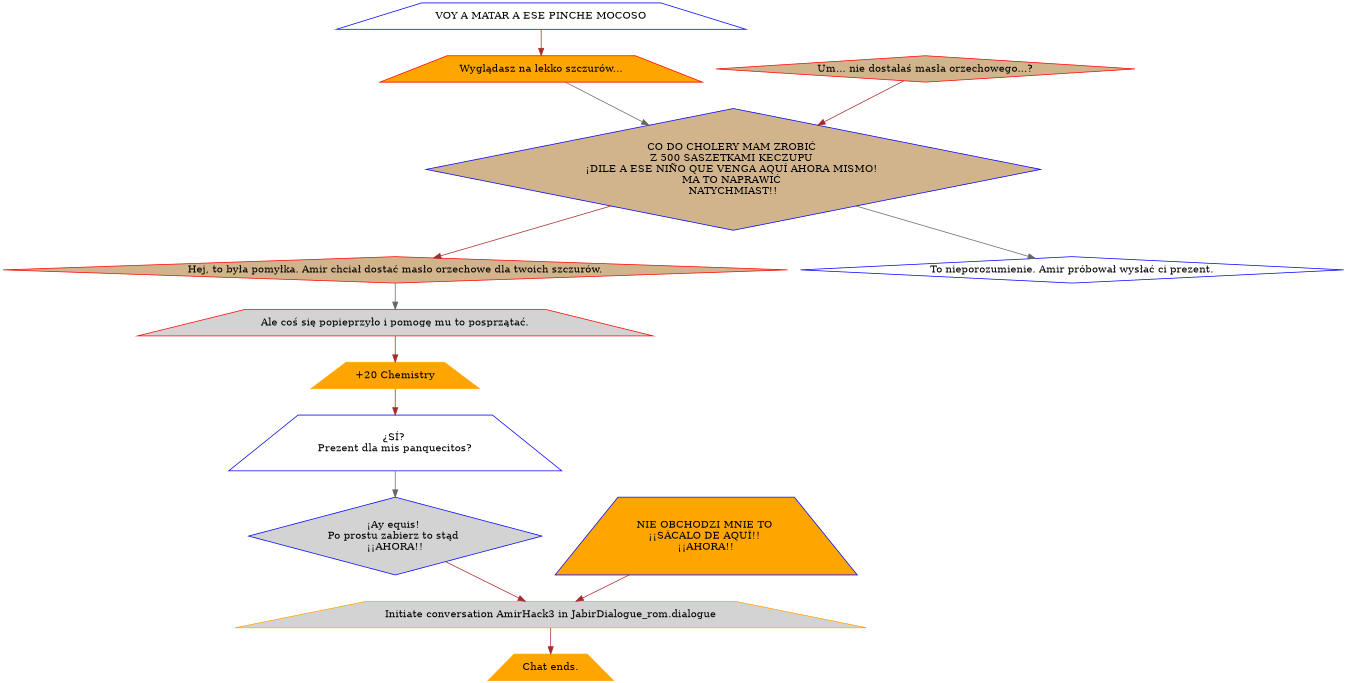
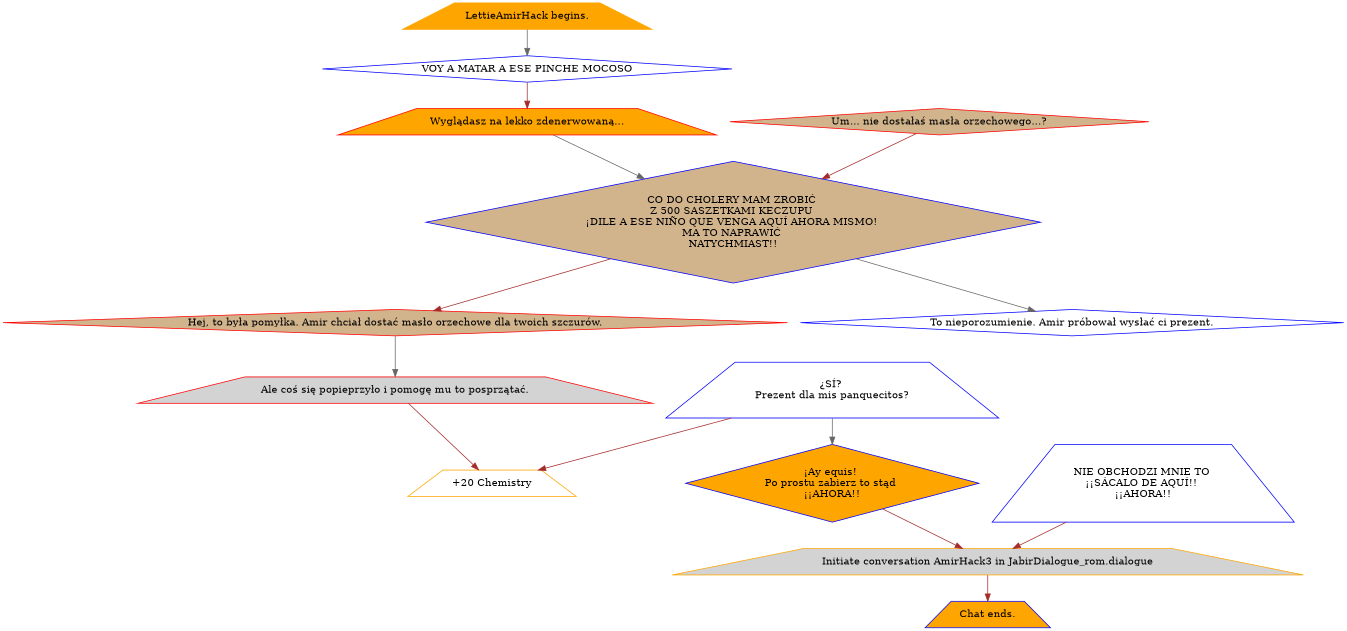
node "LettieAmirHack begins.": added
node "VOY A MATAR A ESE PINCHE MOCOSO": shape trapezium -> diamond
node "Wyglądasz na lekko szczurów...": label "Wyglądasz na lekko szczurów..." -> "Wyglądasz na lekko zdenerwowaną..."
node "+20 Chemistry": fillcolor orange -> white
edge "+20 Chemistry" -> "¿SÍ? Prezent dla mis panquecitos?": reversed
node "¡Ay equis! Po prostu zabierz to stąd ¡¡AHORA!!": fillcolor lightgrey -> orange
node "NIE OBCHODZI MNIE TO ¡¡SÁCALO DE AQUÍ!! ¡¡AHORA!!": fillcolor orange -> white
node "Chat ends.": color orange -> blue
